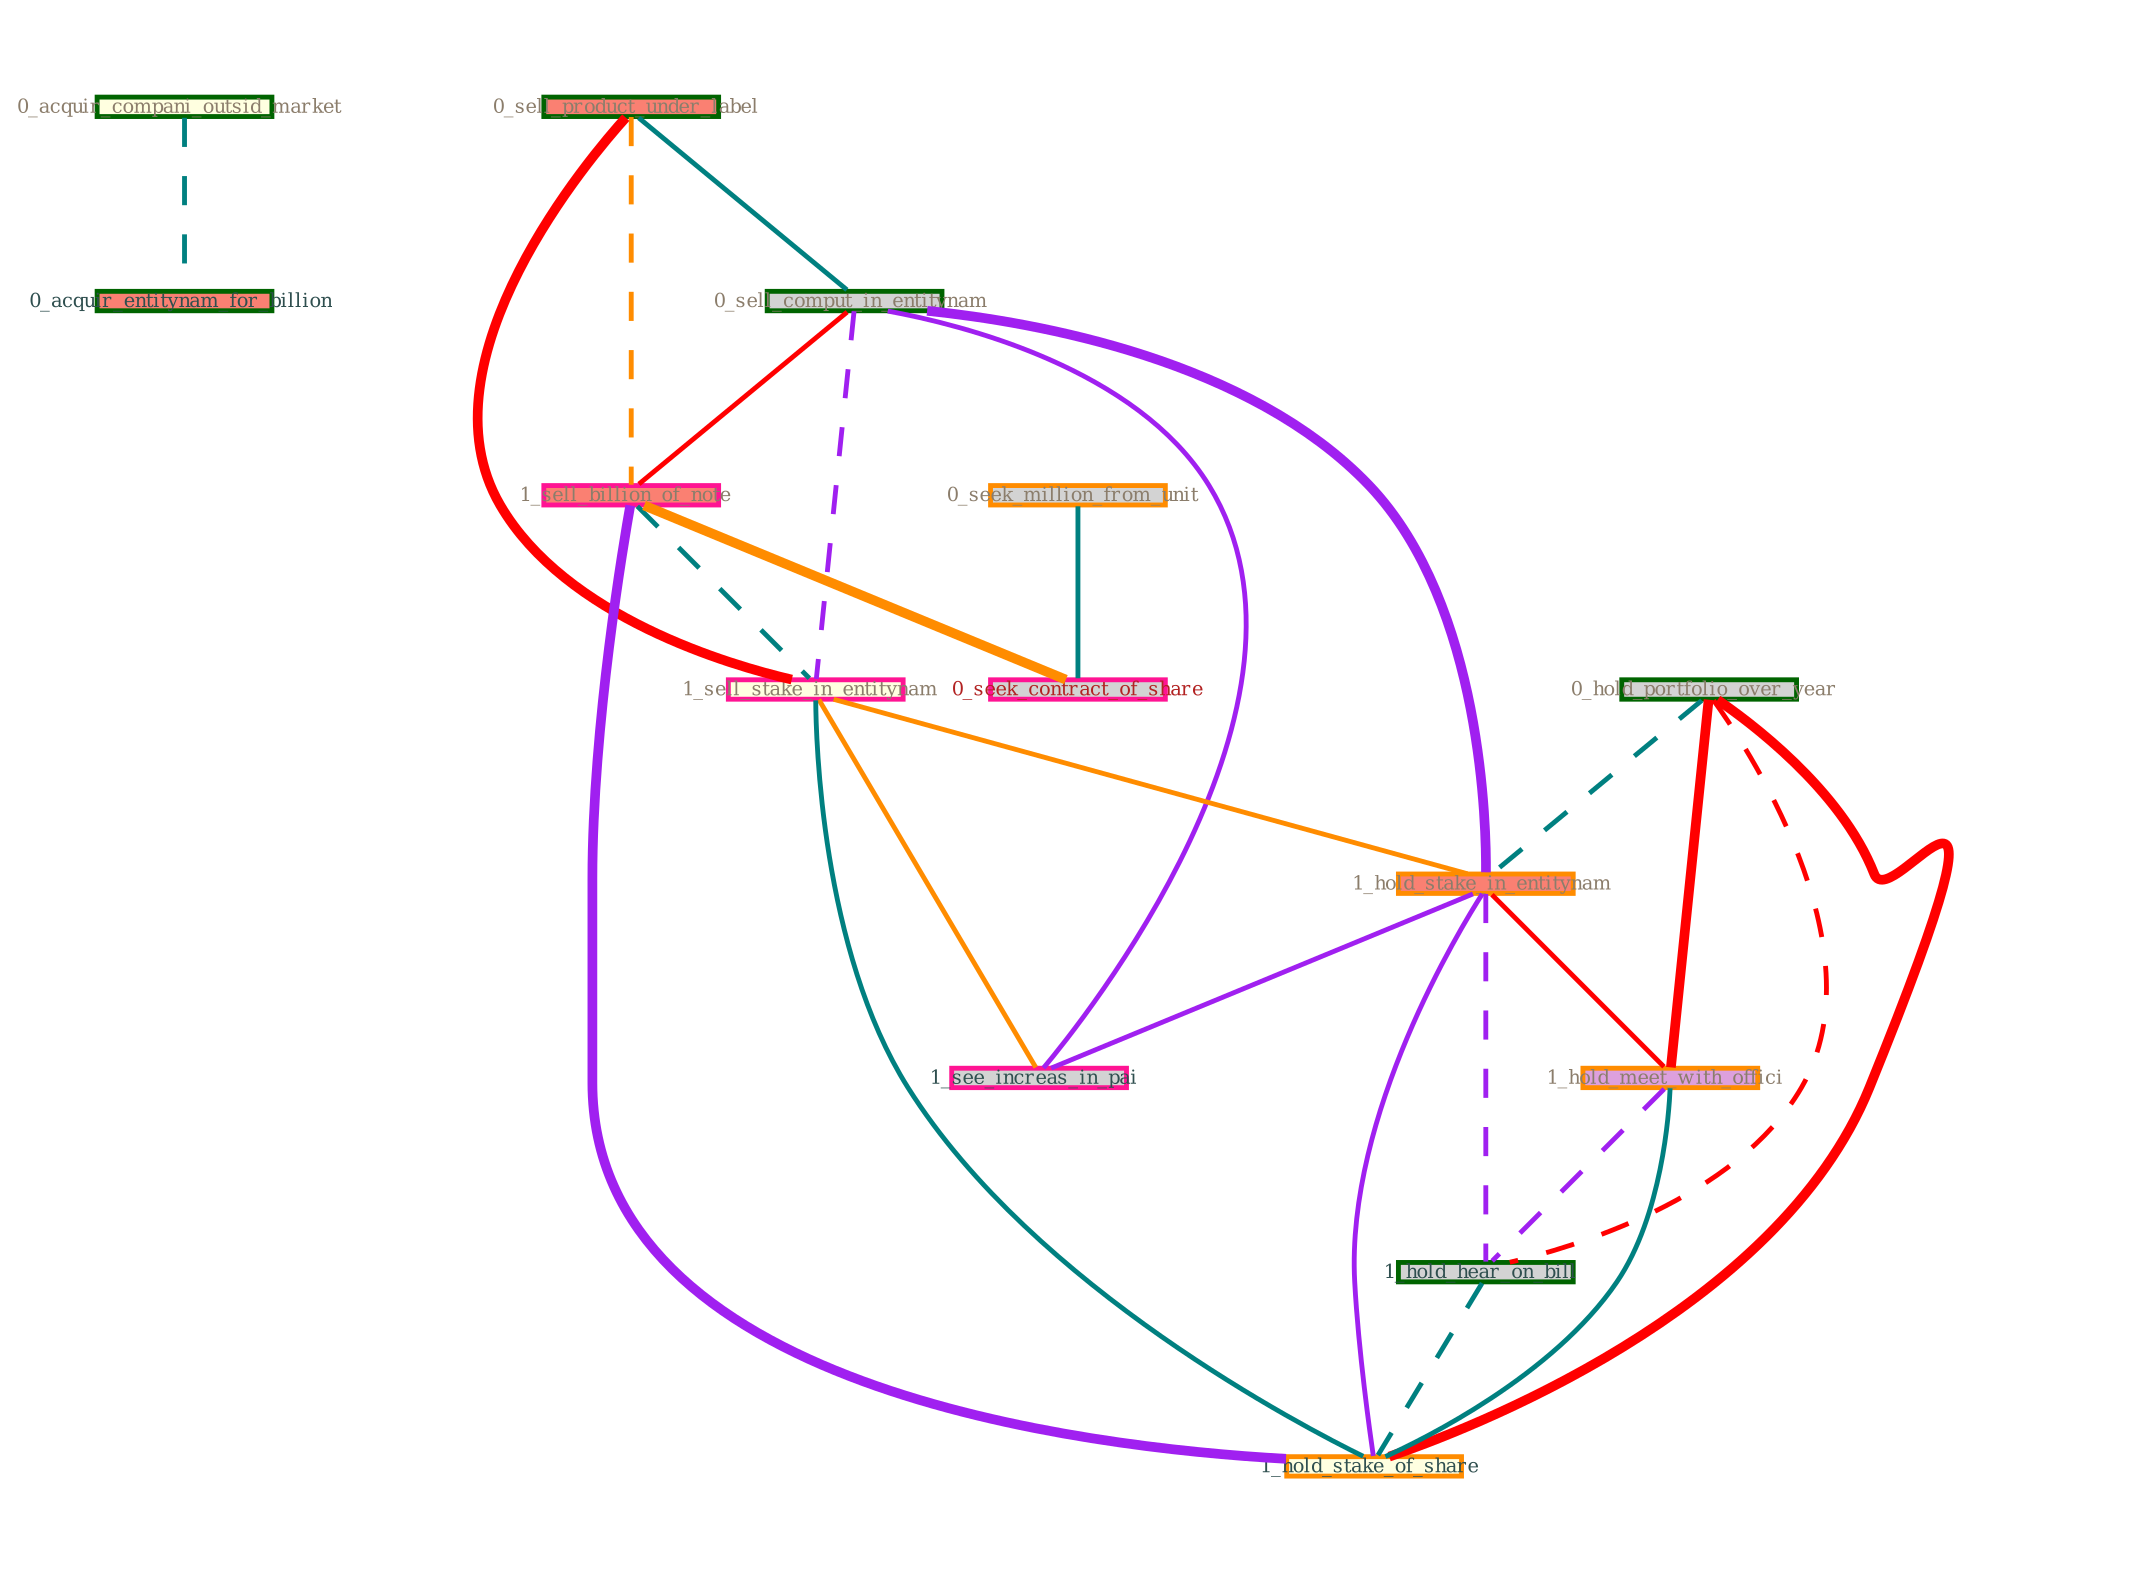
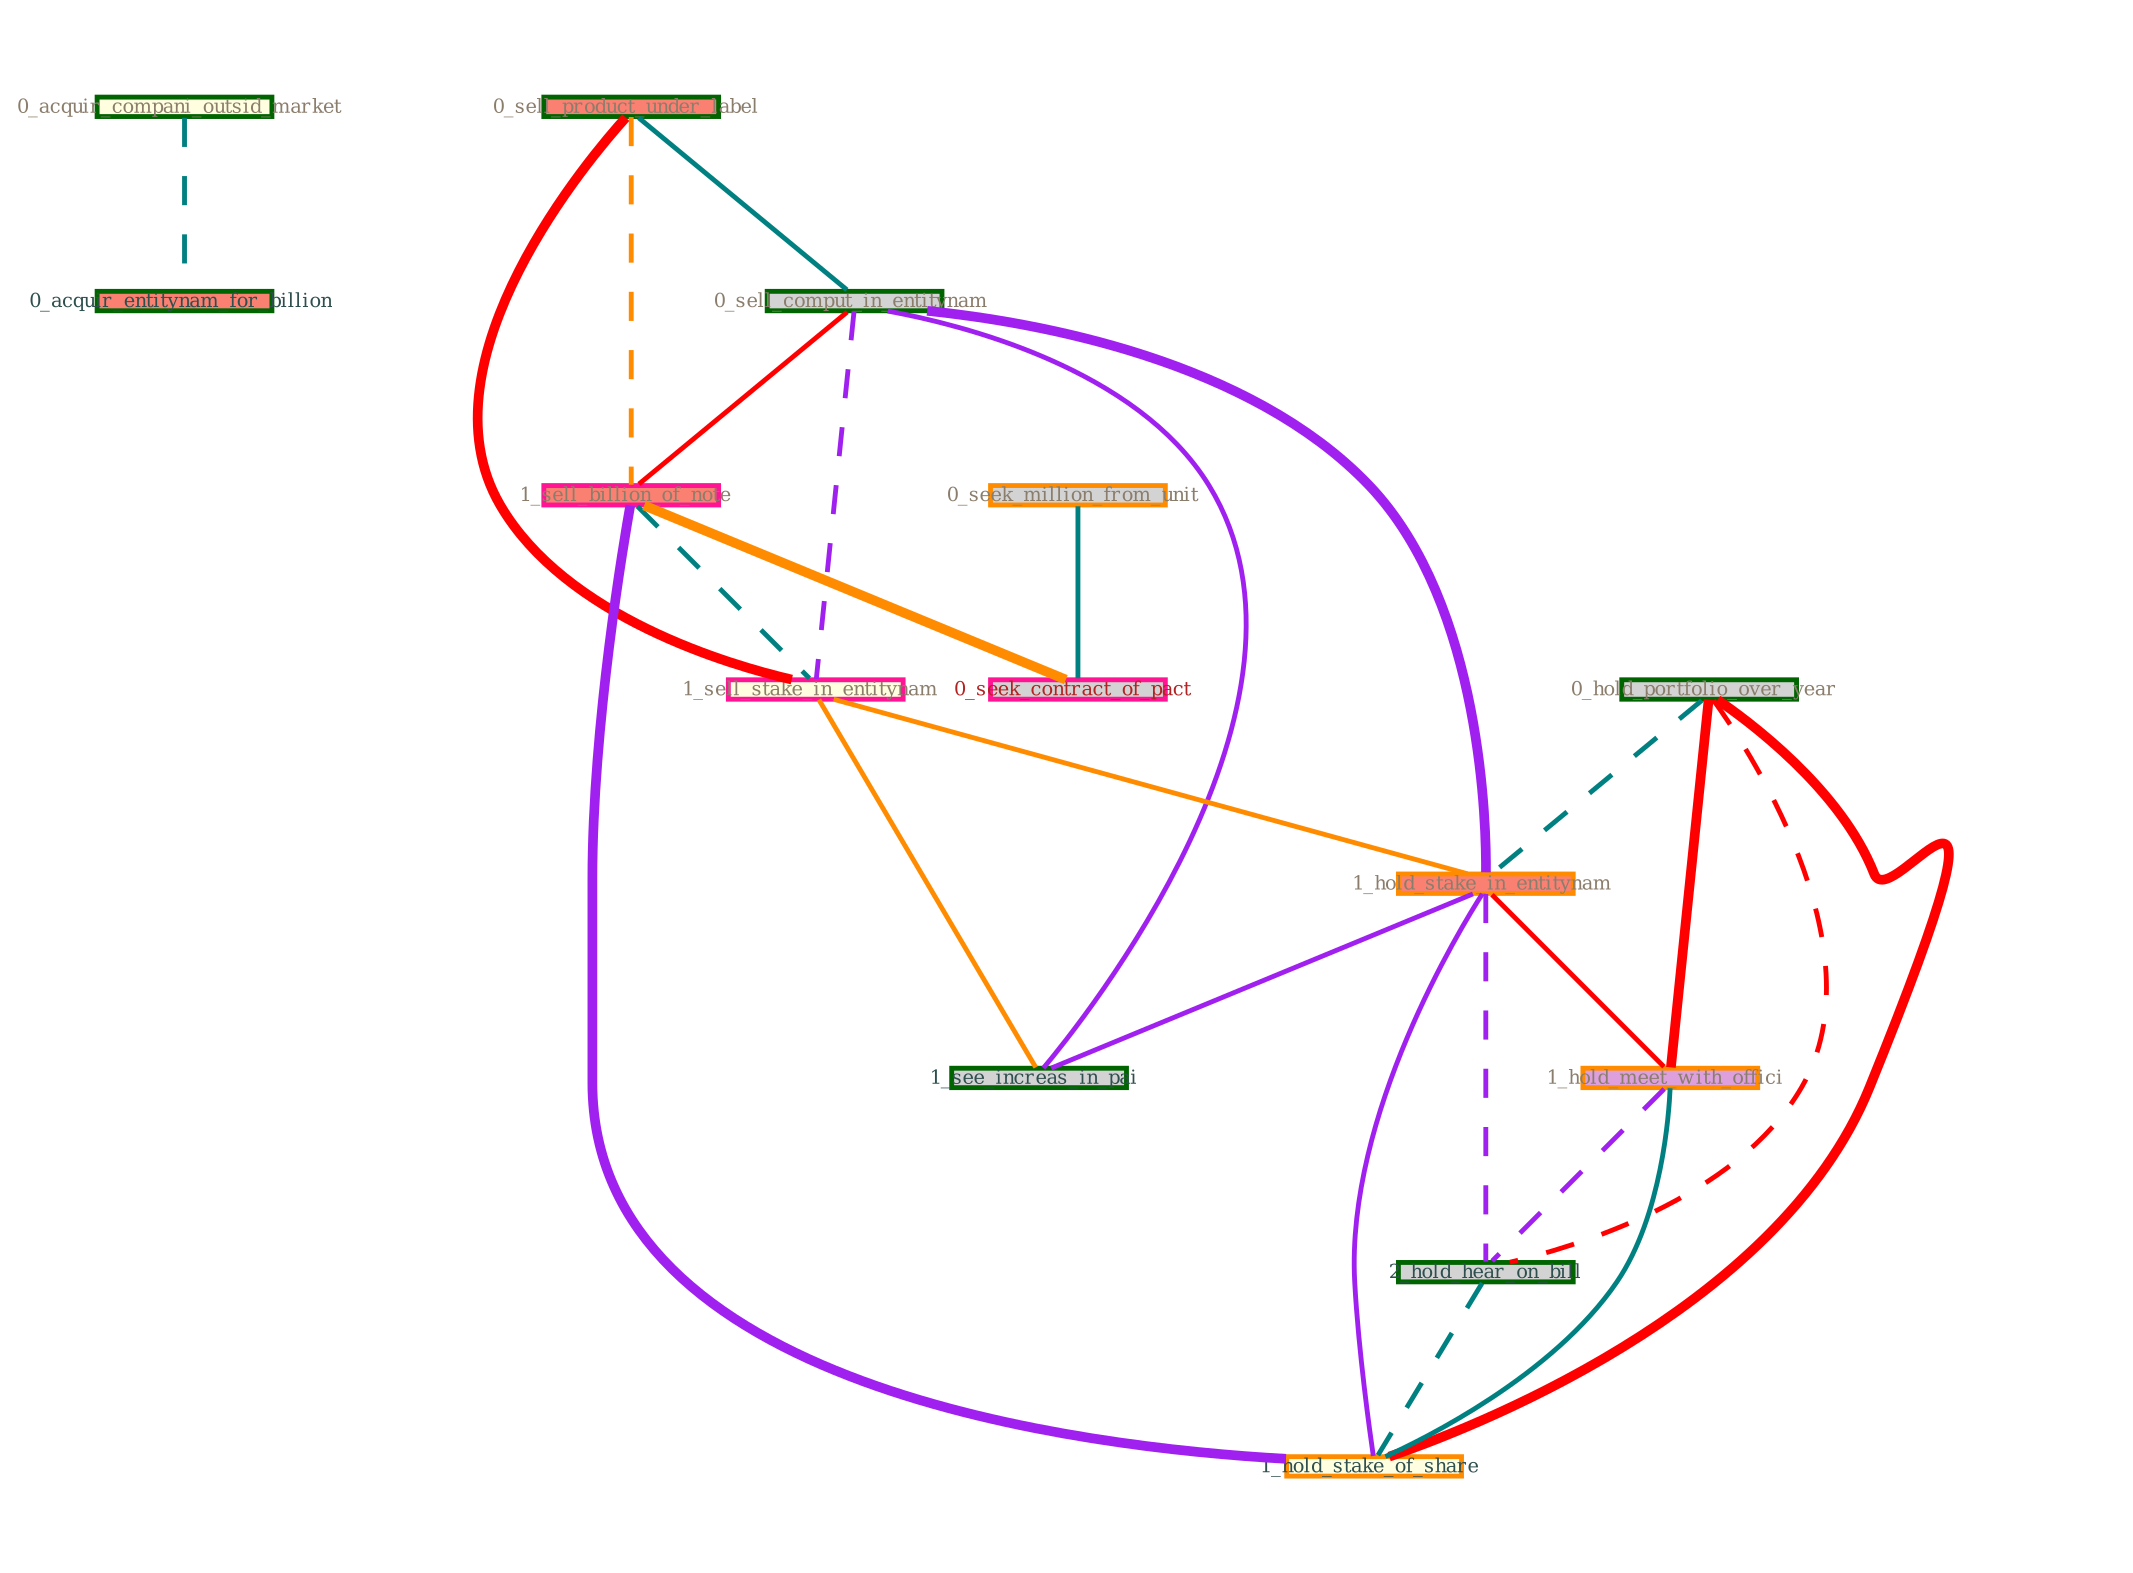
node "0_seek_contract_of_share": label "0_seek_contract_of_share" -> "0_seek_contract_of_pact"
node "1_see_increas_in_pai": color deeppink -> darkgreen
edge "1_sell_stake_in_entitynam" -- "1_hold_stake_of_share": removed
node "1_hold_hear_on_bill": label "1_hold_hear_on_bill" -> "2_hold_hear_on_bill"
